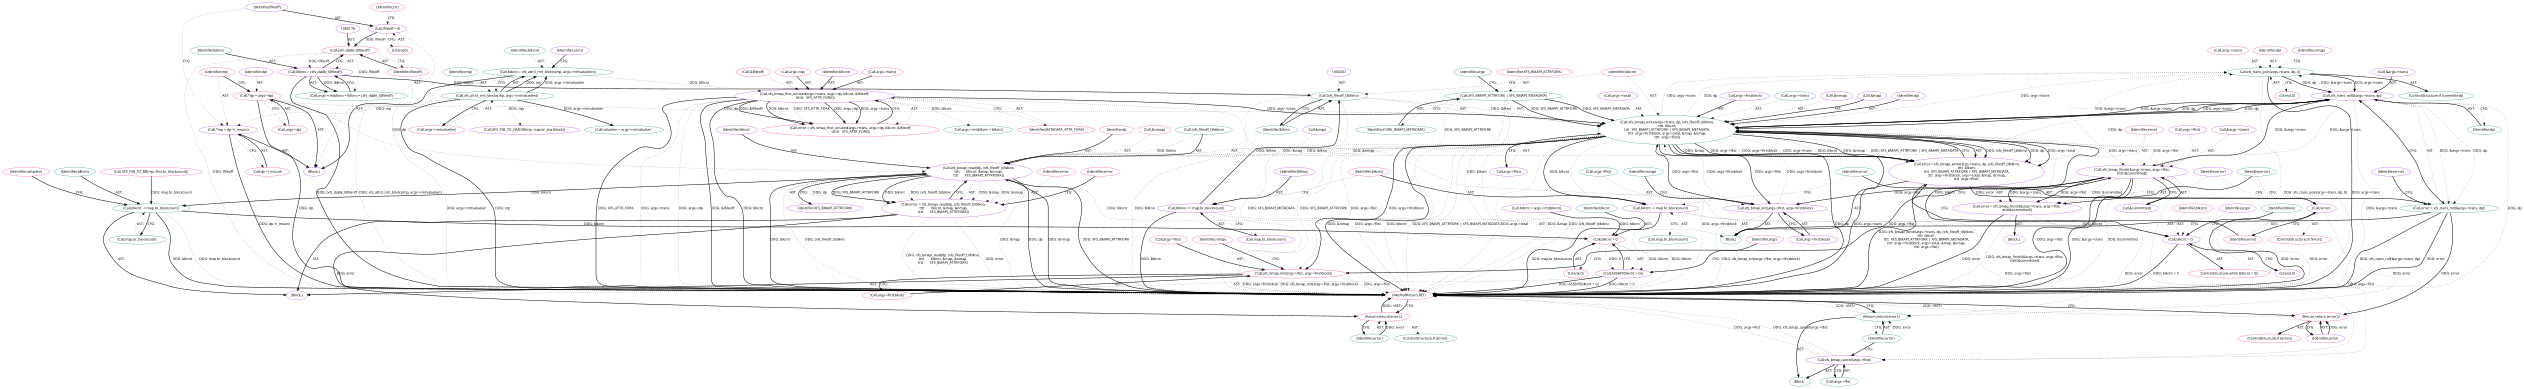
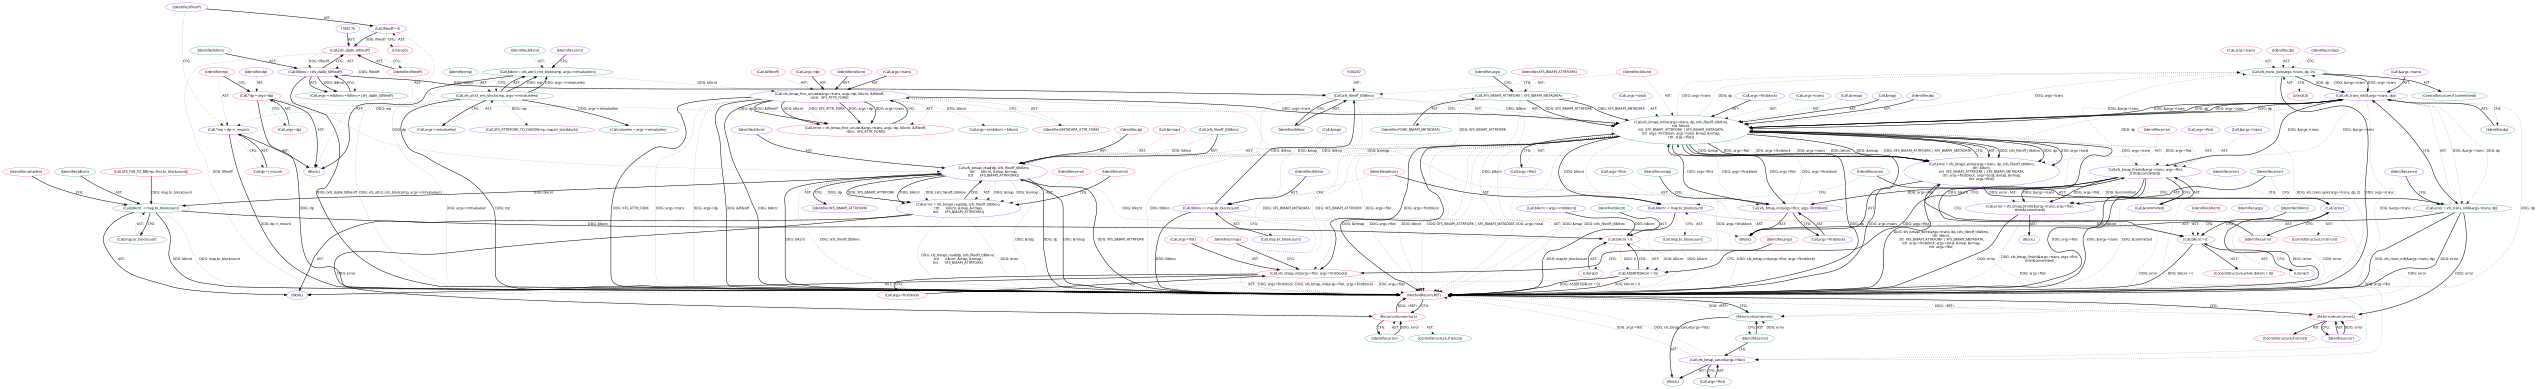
node "(Identifier,src)": removed
node "(Call,args->rmtvaluelen)": color deeppink -> teal
node "(Call,XFS_FSB_TO_DADDR(mp, map.br_startblock))": label "(Call,XFS_FSB_TO_DADDR(mp, map.br_startblock))" -> "(Call,XFS_ATTRFORK_TO_DADDR(mp, map.br_startblock))"
